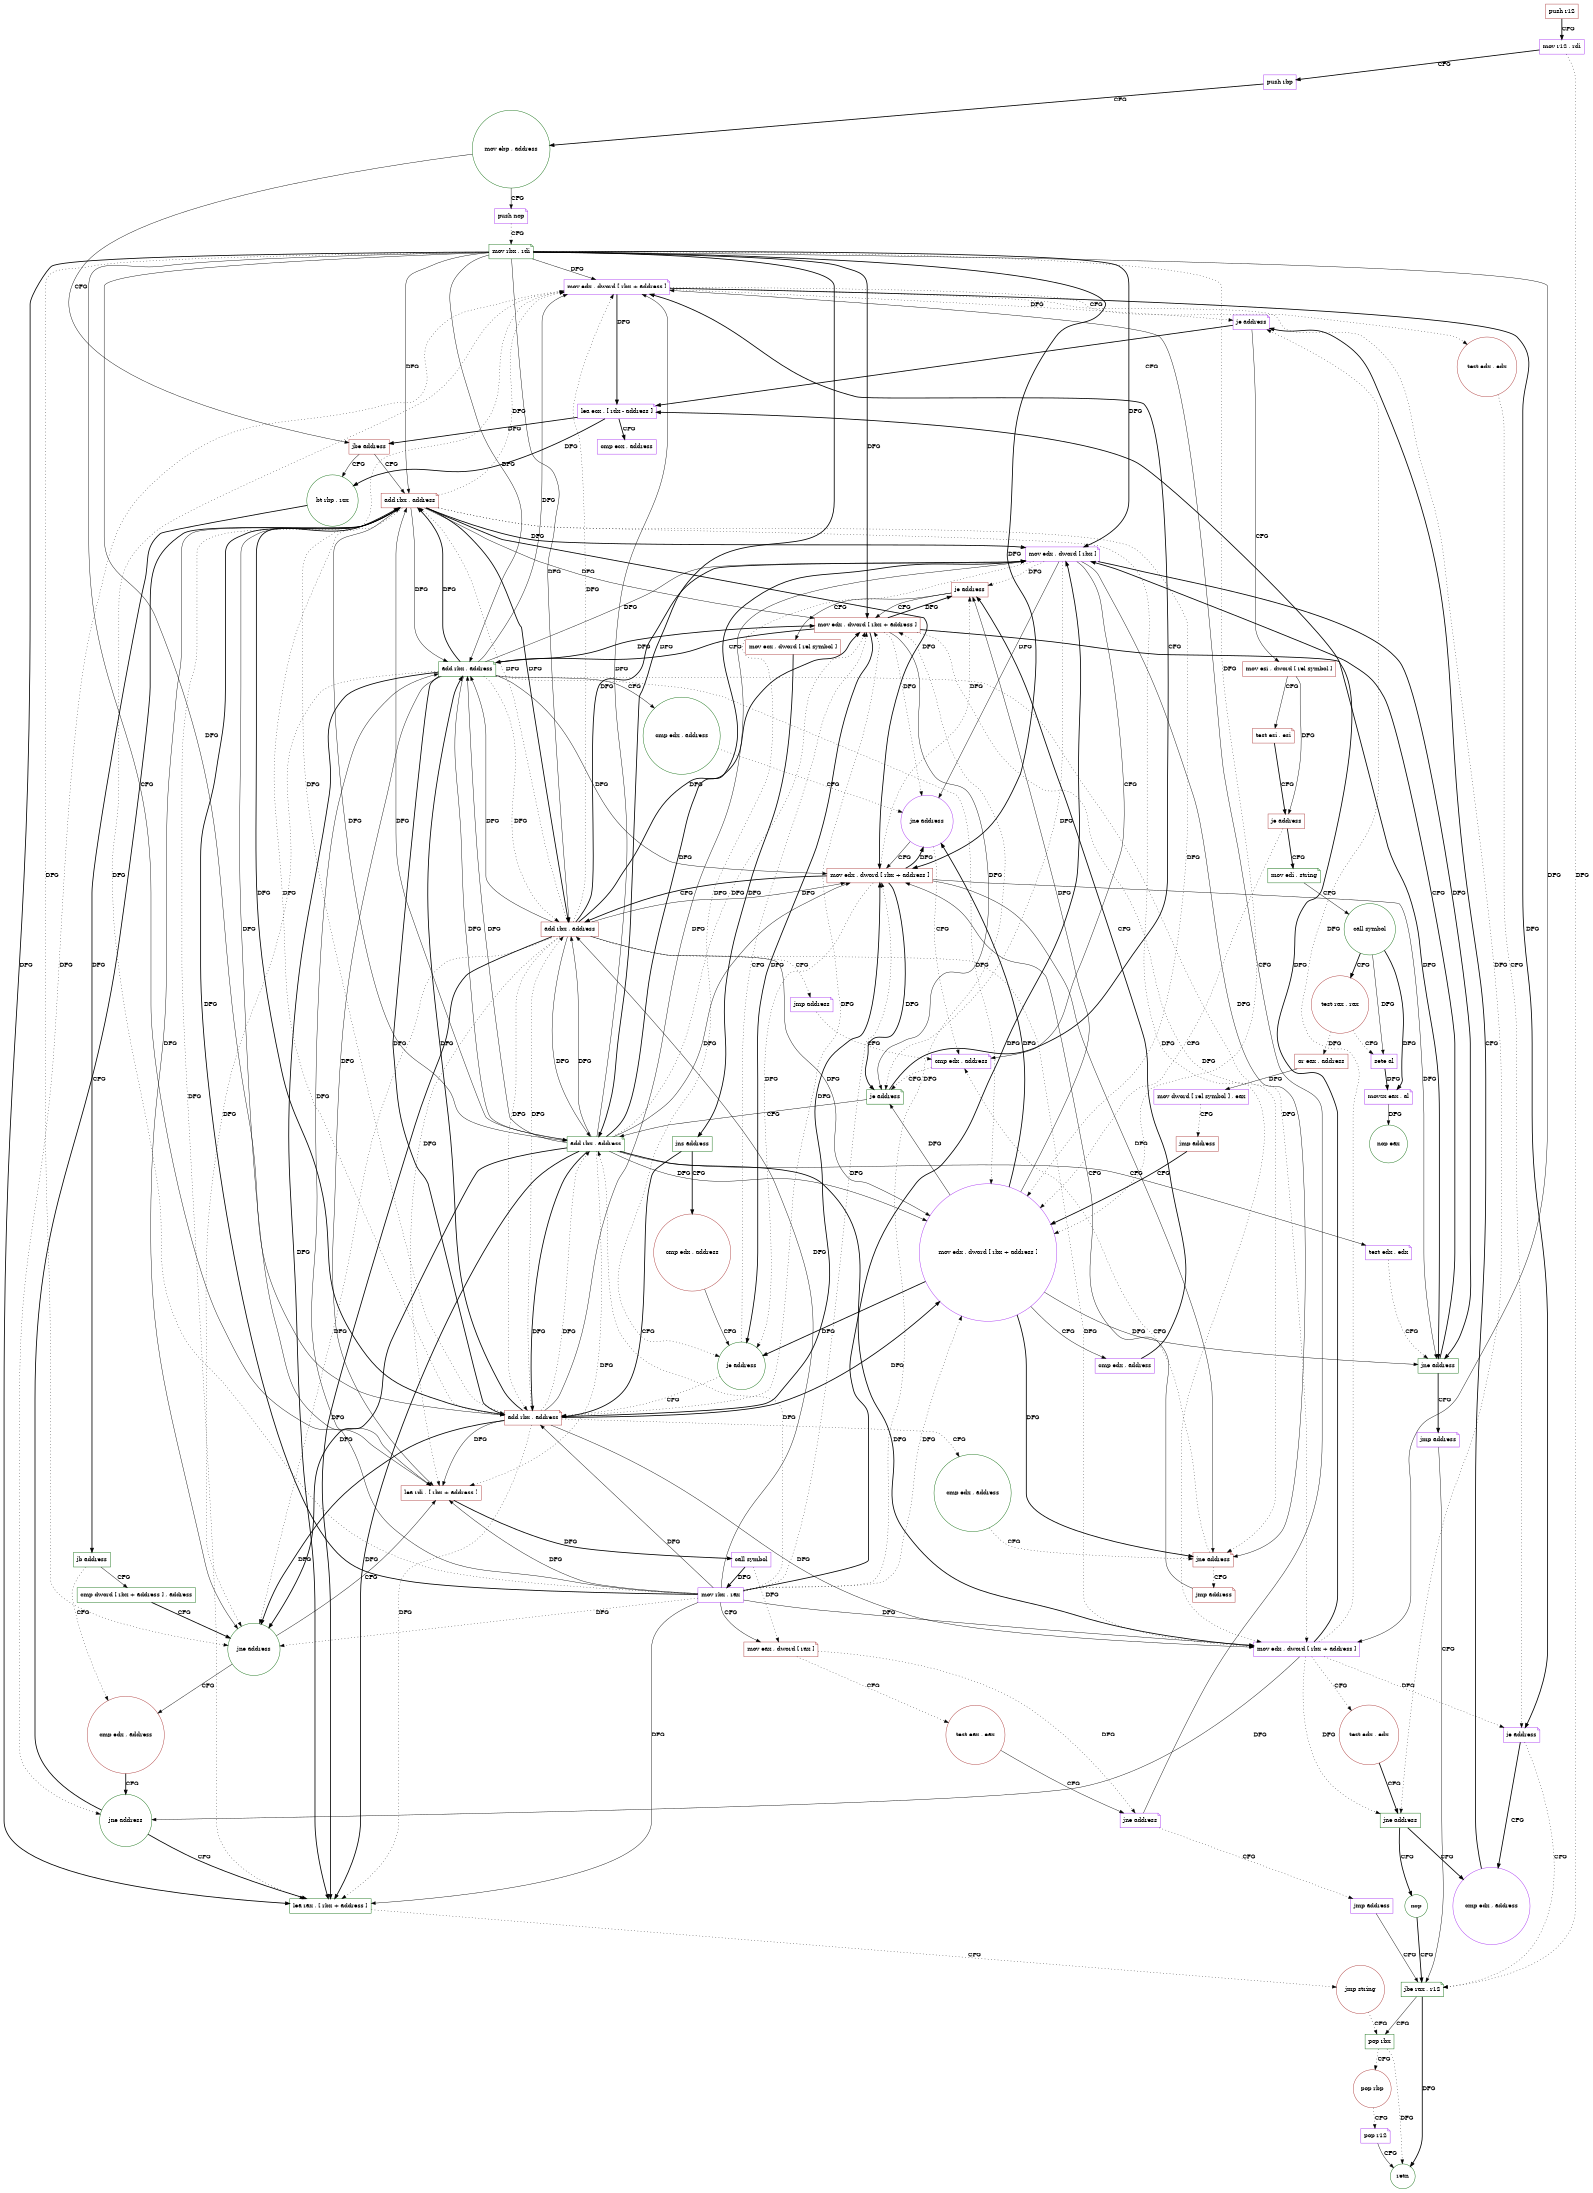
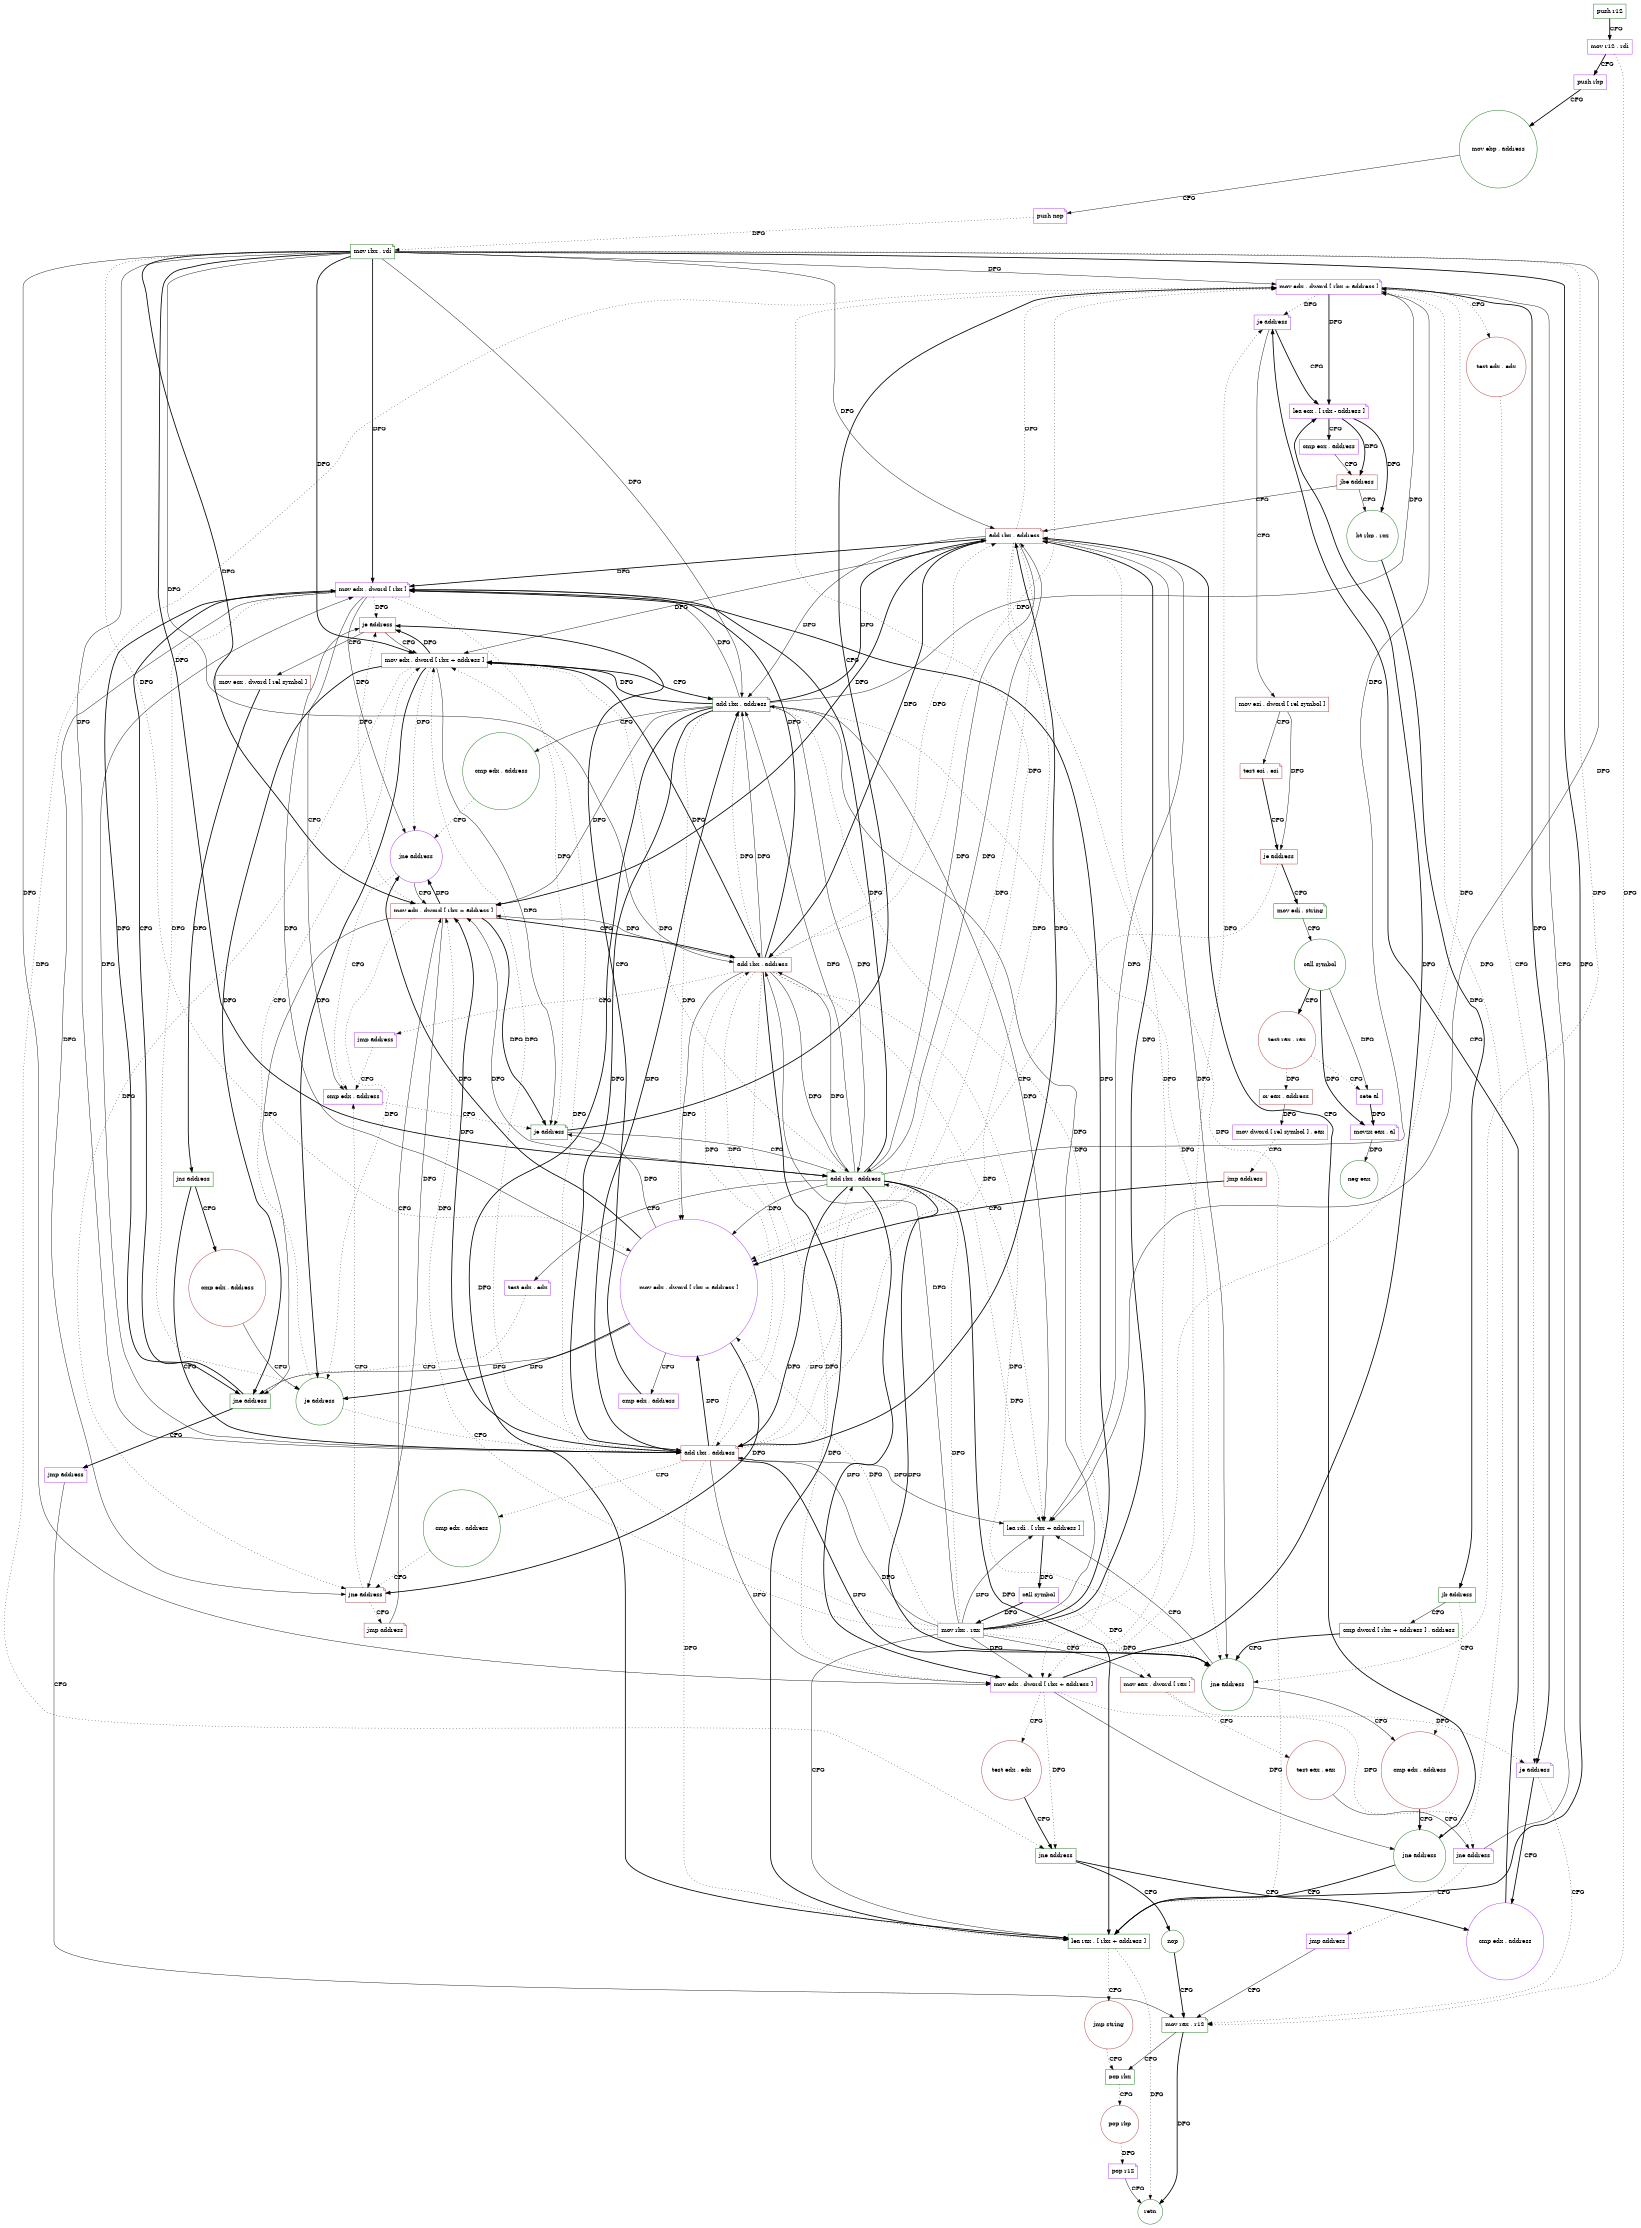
node "push r12": color brown -> darkgreen
edge "push nop" -> "mov rbx , rdi": label "CFG" -> "DFG"
edge "mov ebp , address" -> "jbe address": now "cmp ecx , address" -> "jbe address"
edge "mov rbx , rdi" -> "lea rdi , [ rbx + address ]": label "CFG" -> "DFG"
node "nop eax": label "nop eax" -> "neg eax"
node "lea rdi , [ rbx + address ]": color brown -> darkgreen
edge "mov rbx , rax" -> "lea rax , [ rbx + address ]": label "DFG" -> "CFG"
node "jbe rax , r12": label "jbe rax , r12" -> "mov rax , r12"
edge "pop rbx" -> "retn": now "lea rax , [ rbx + address ]" -> "retn"
edge "pop rbp" -> "pop r12": label "CFG" -> "DFG"
